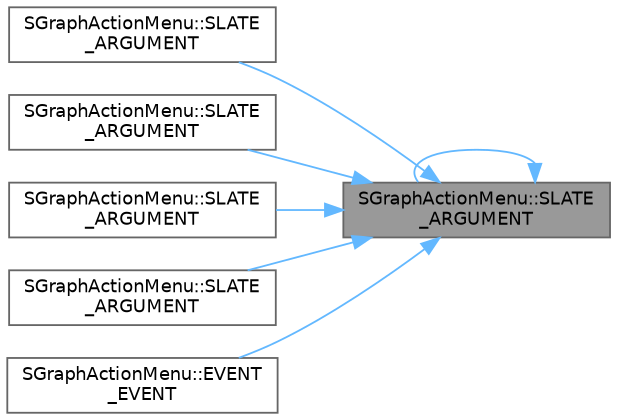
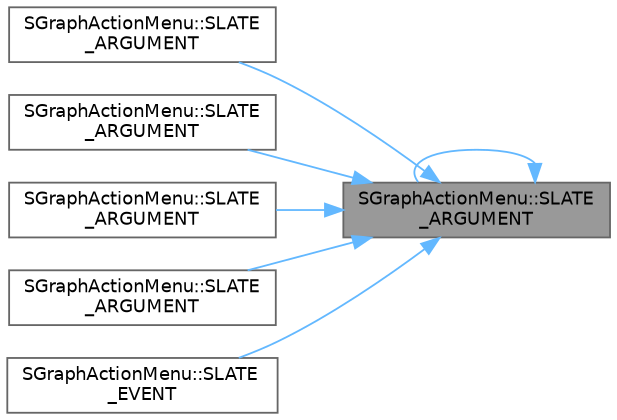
node "SGraphActionMenu::EVENT _EVENT": label "SGraphActionMenu::EVENT _EVENT" -> "SGraphActionMenu::SLATE _EVENT"
